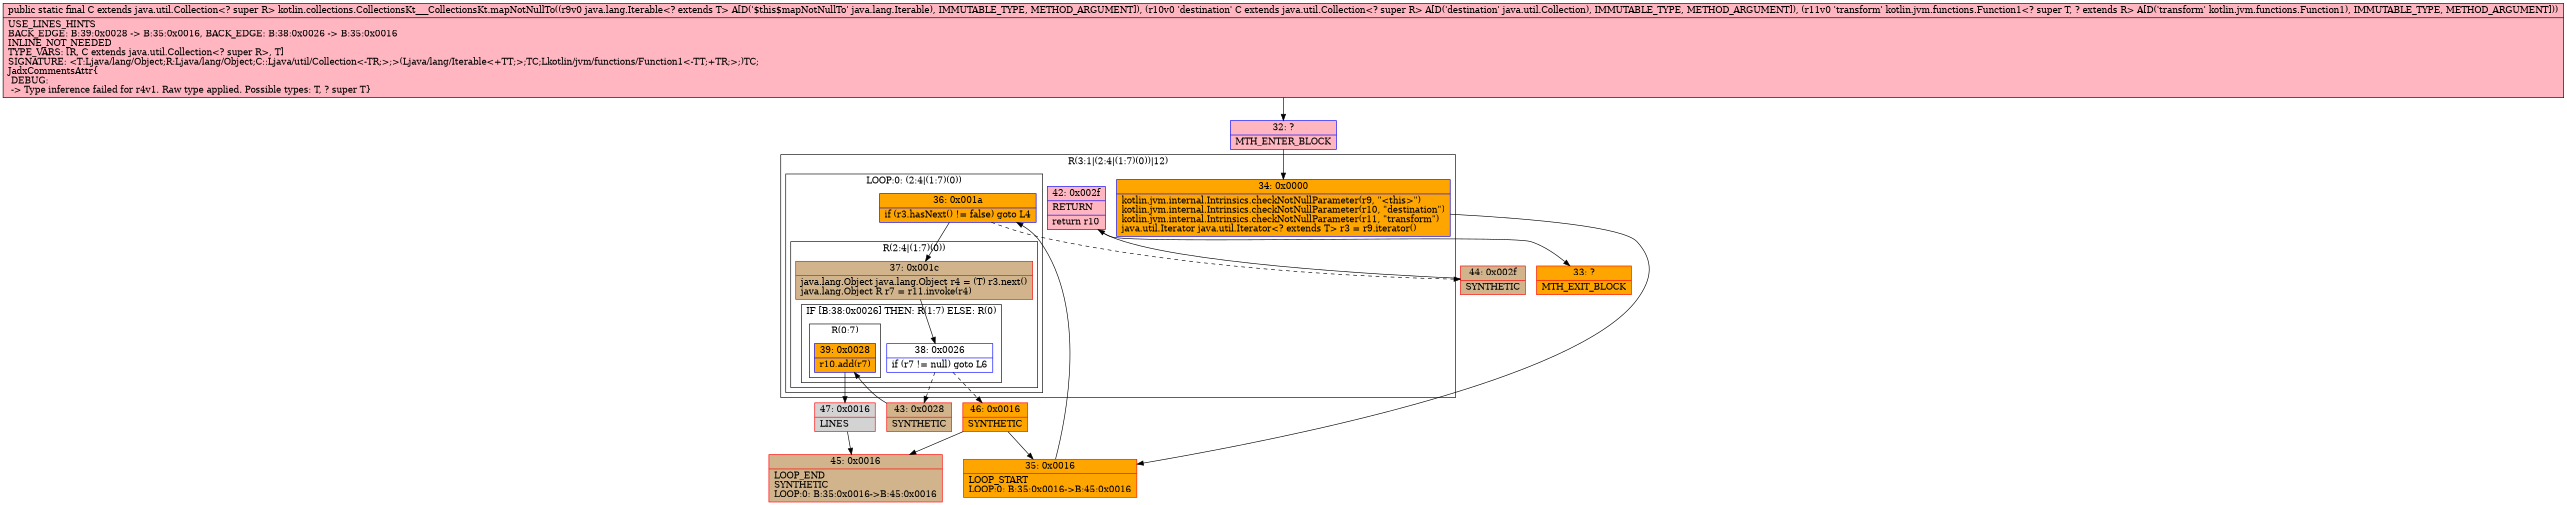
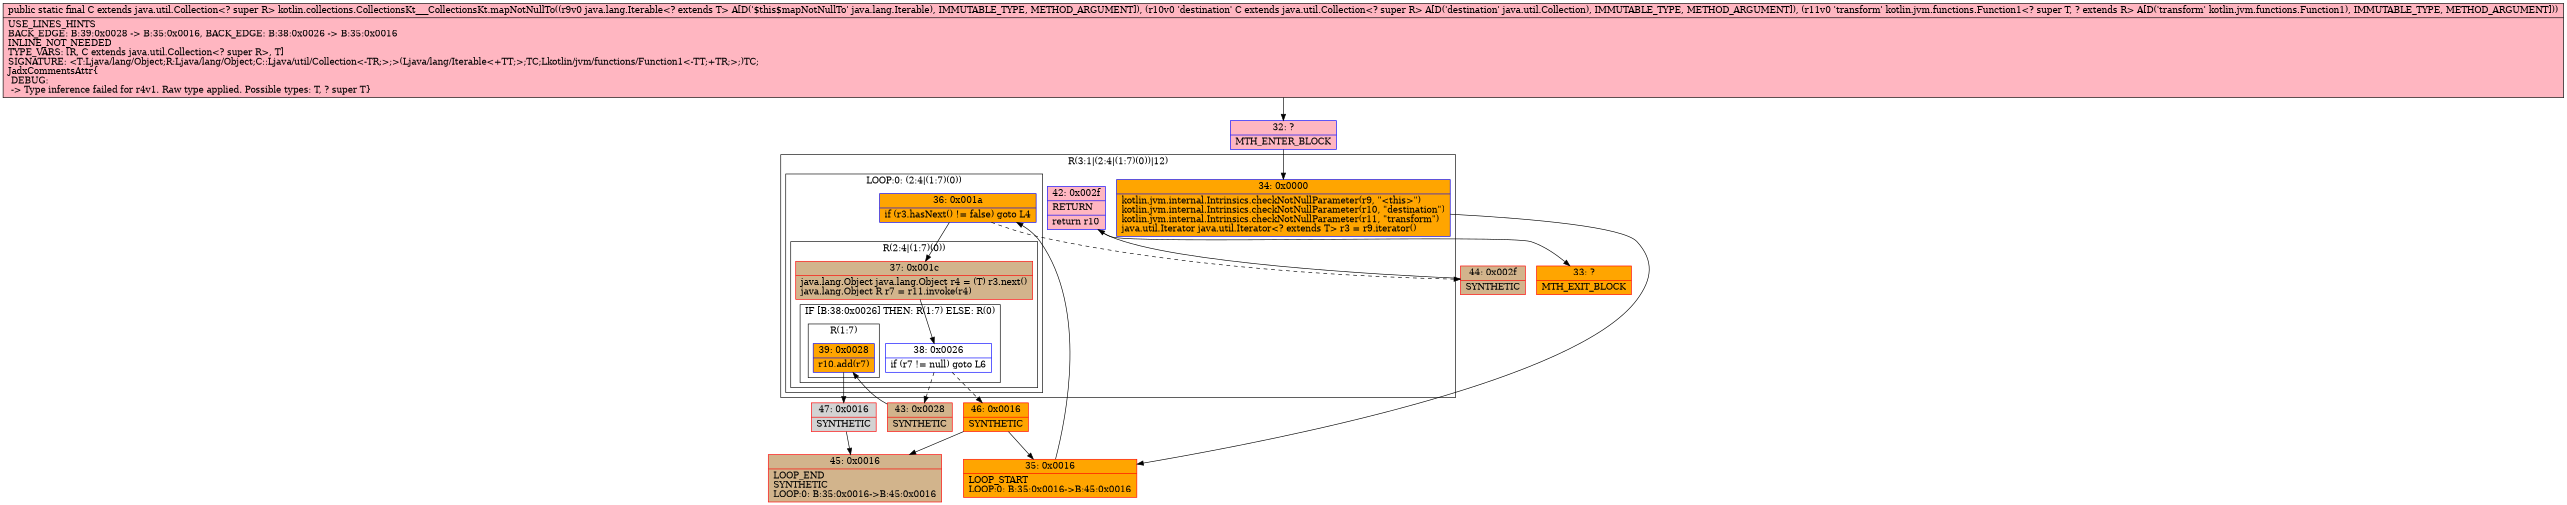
cluster "R(0:7)": label "R(0:7)" -> "R(1:7)"
node "47: 0x0016": text "LINES" -> "SYNTHETIC"
